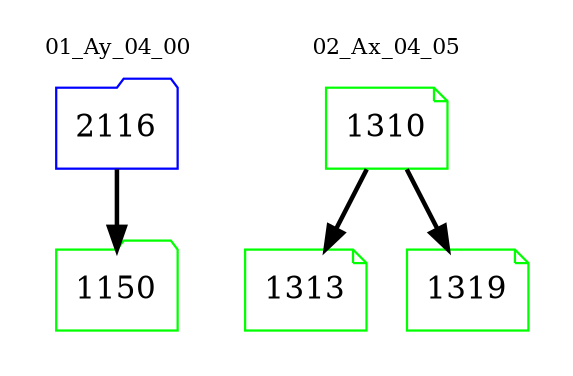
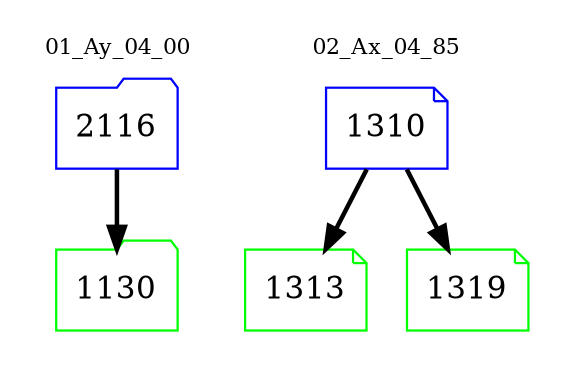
cluster "02_Ax_04_05": label "02_Ax_04_05" -> "02_Ax_04_85"
node "1310": color green -> blue
node "1150": label "1150" -> "1130"
